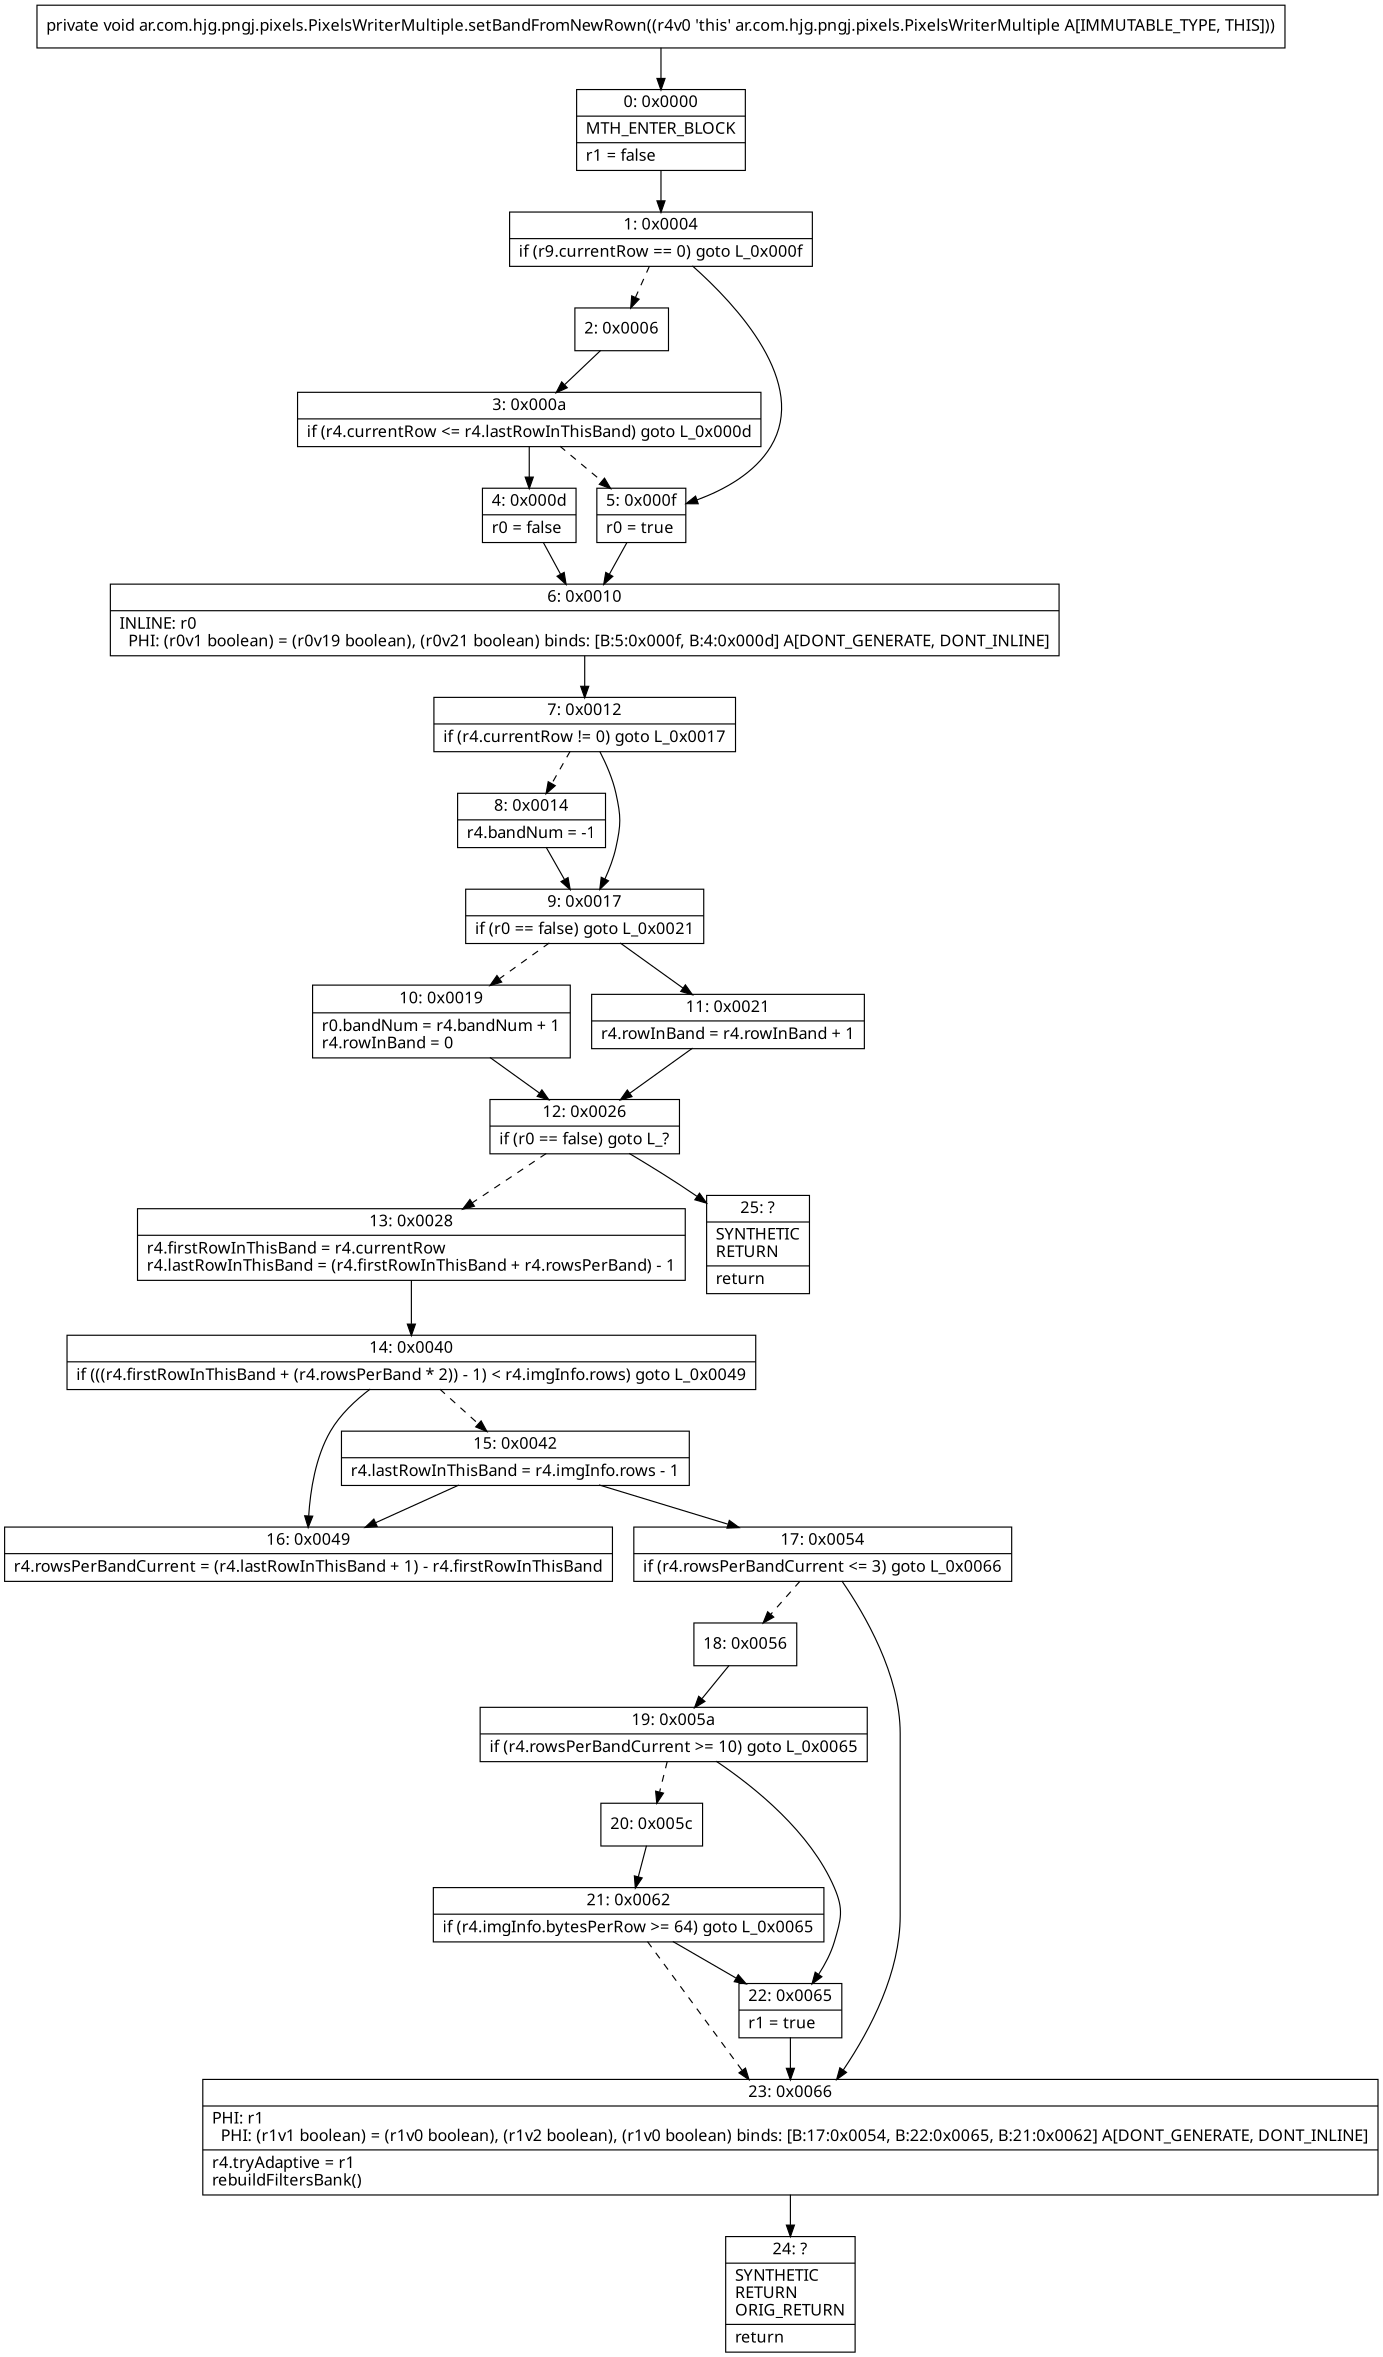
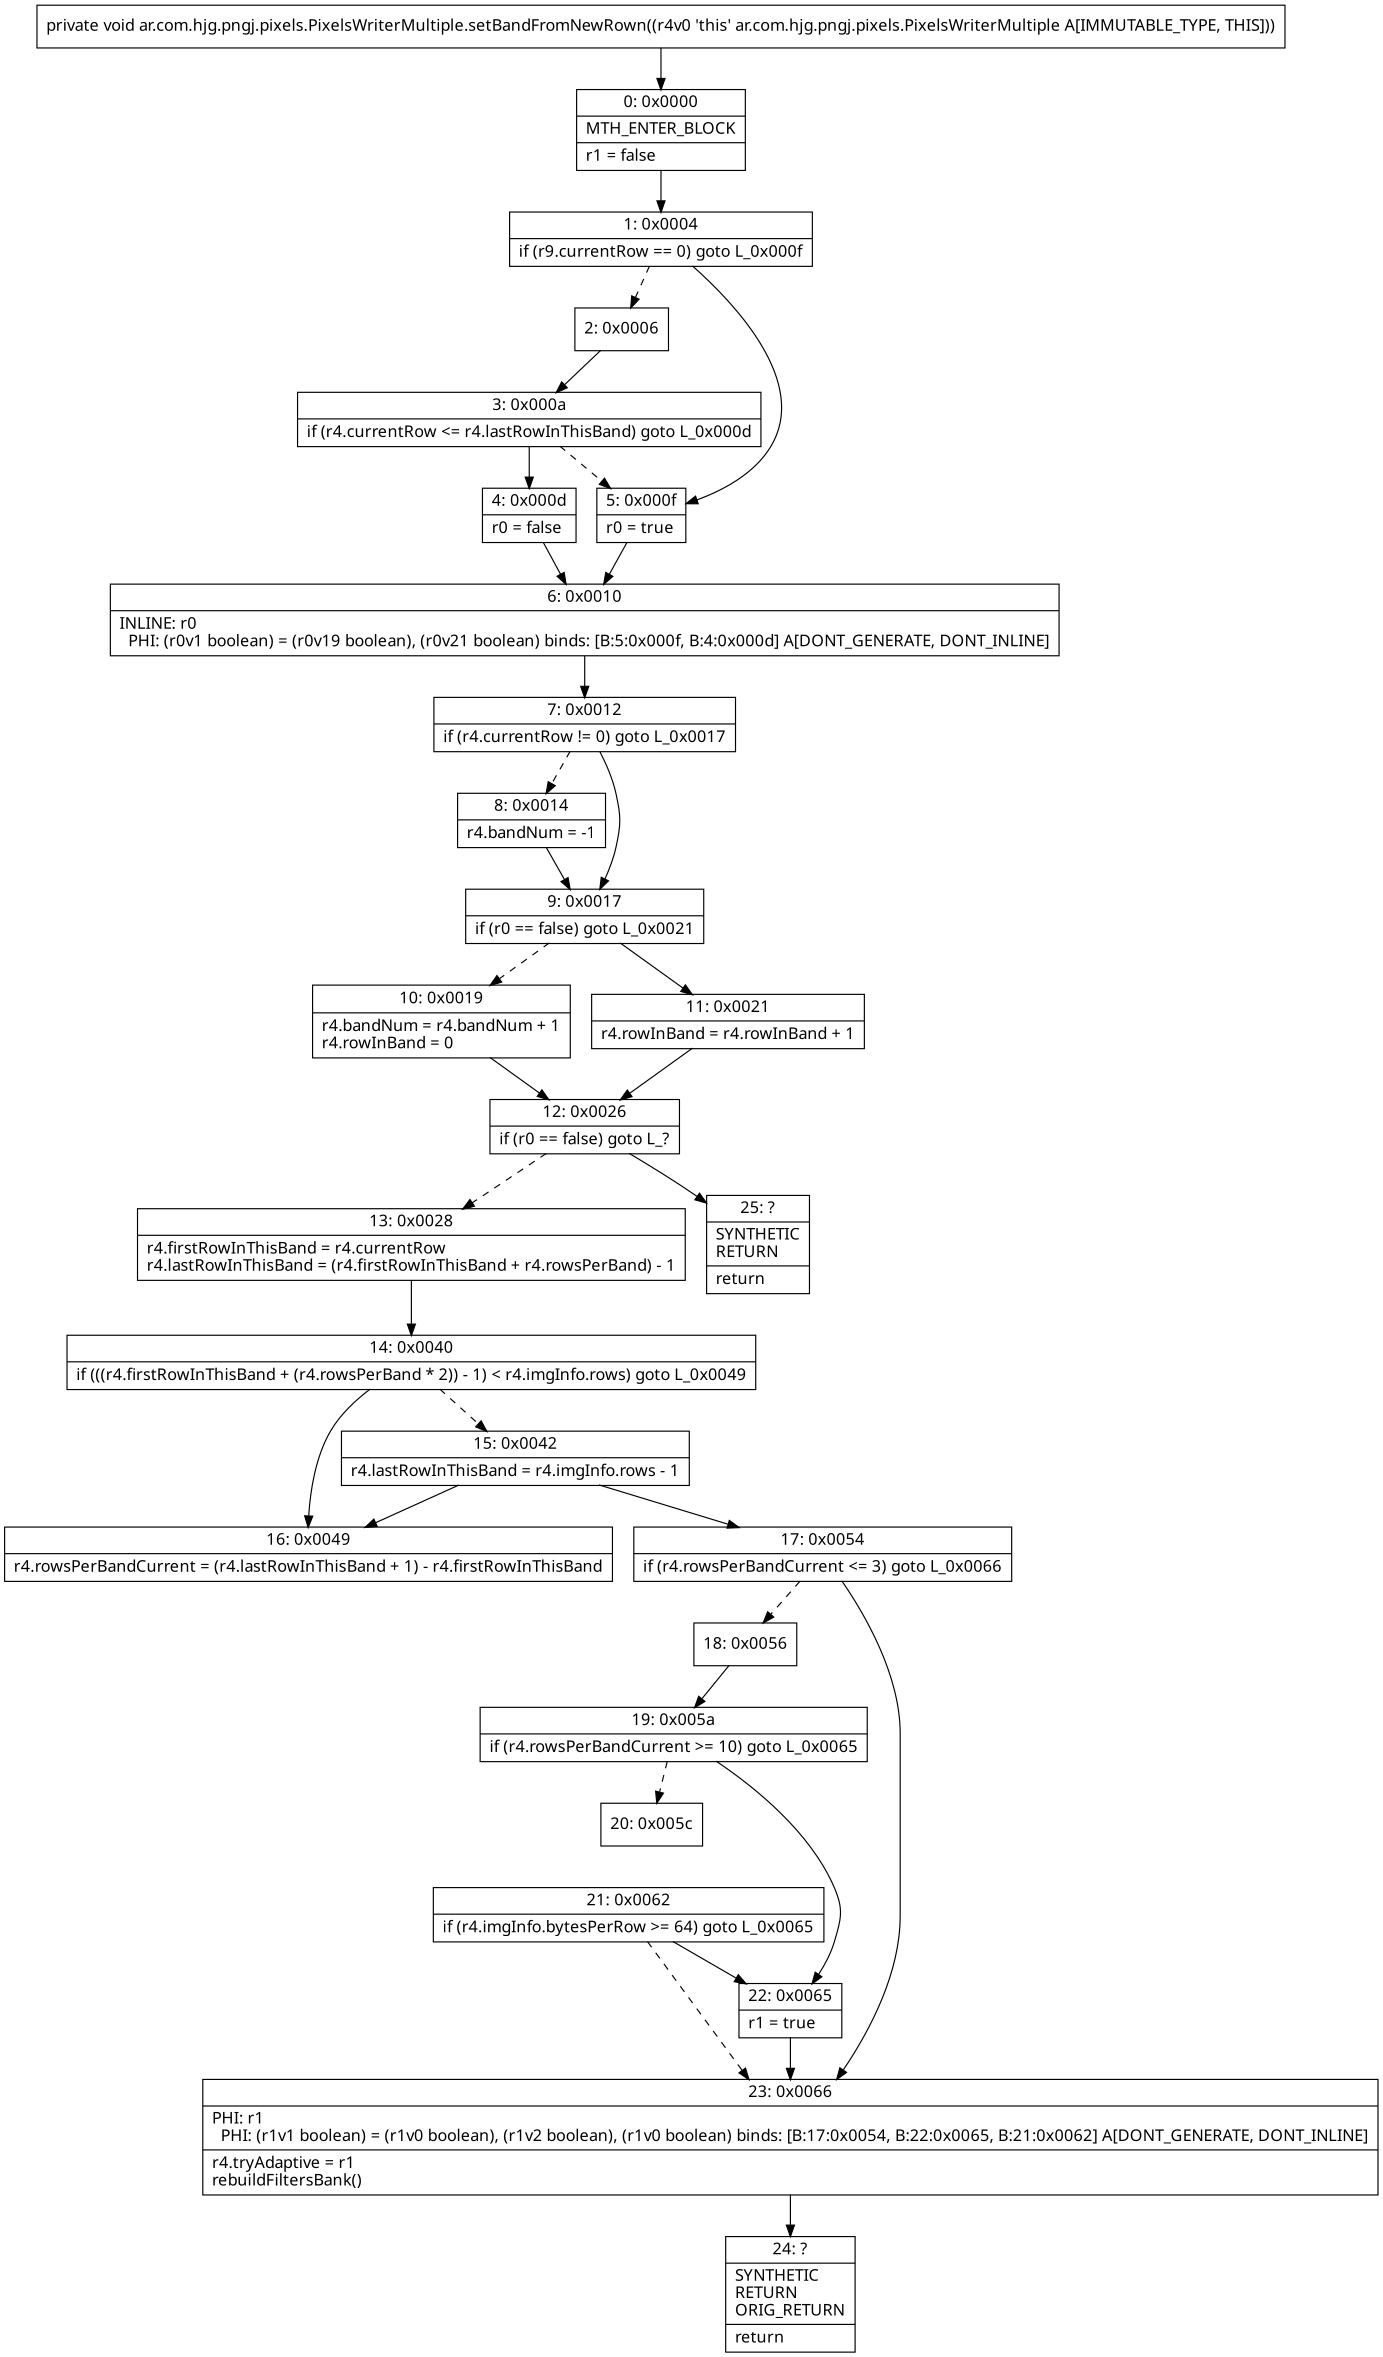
node "10: 0x0019": text "r0.bandNum = r4.bandNum + 1" -> "r4.bandNum = r4.bandNum + 1"
edge "20: 0x005c" -> "21: 0x0062": removed
